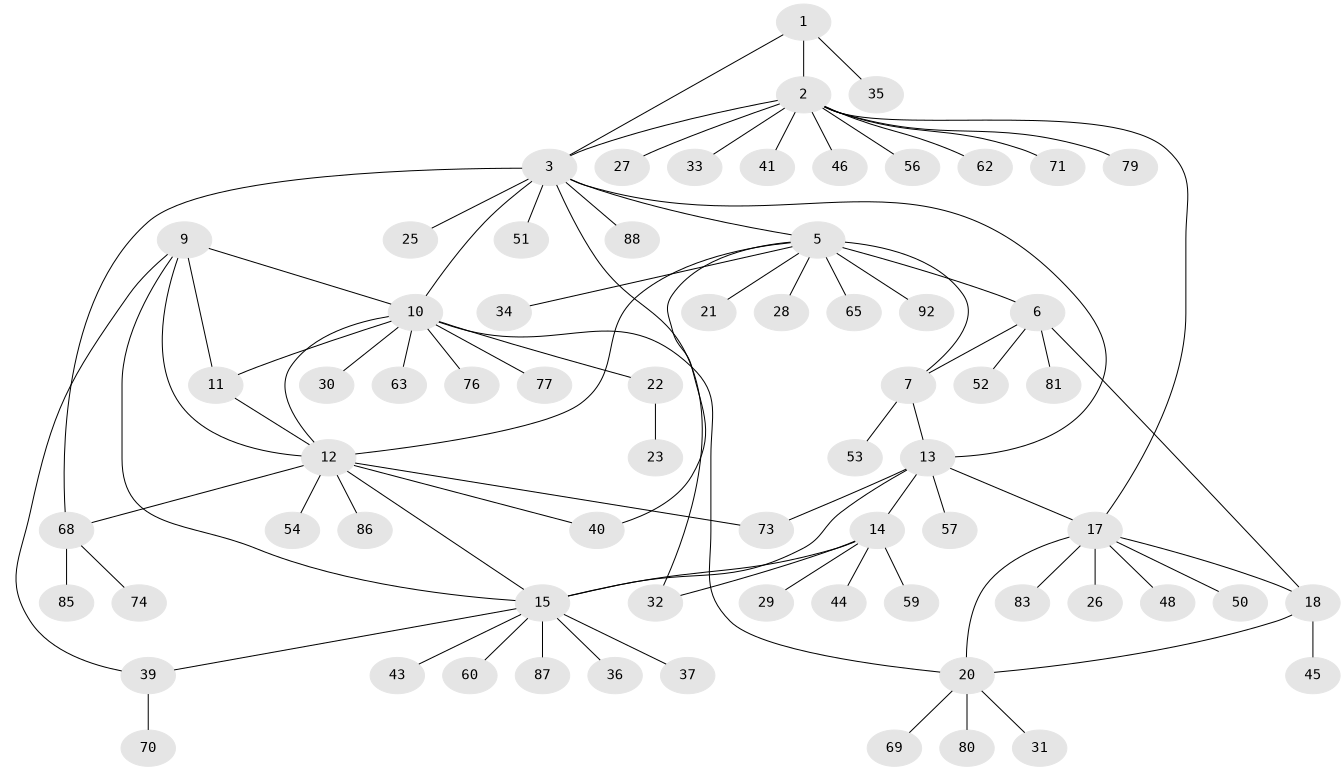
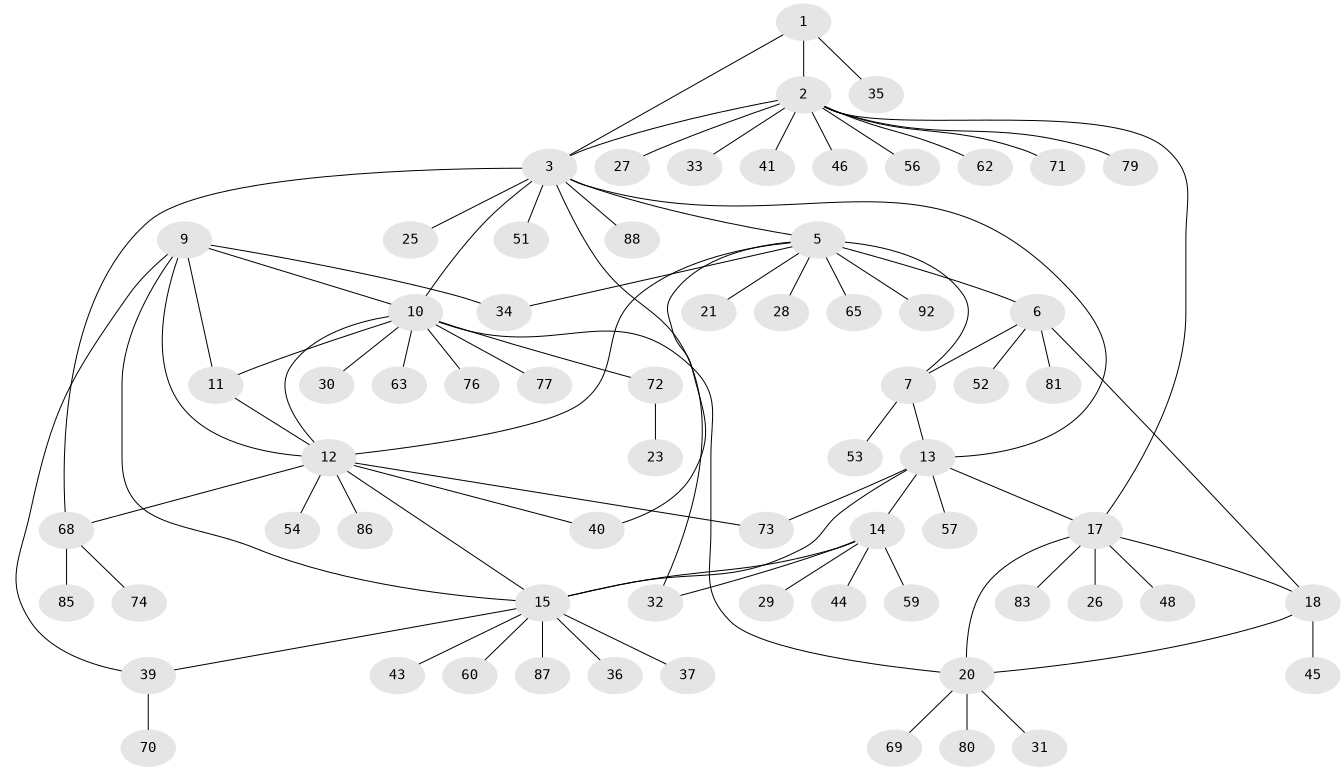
edge "9" -- "34": added
node "22": label "22" -> "72"
node "50": removed
